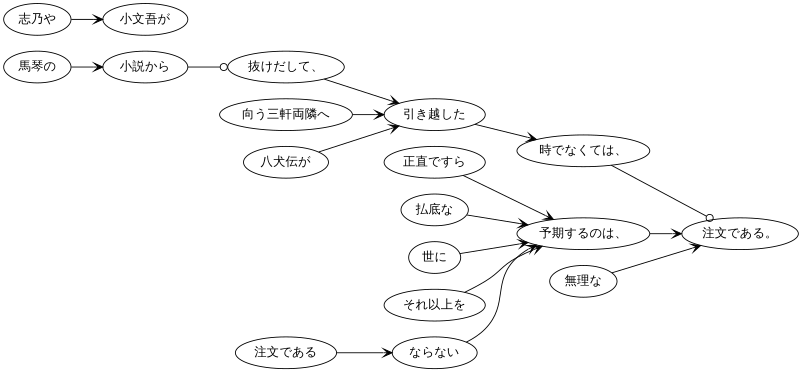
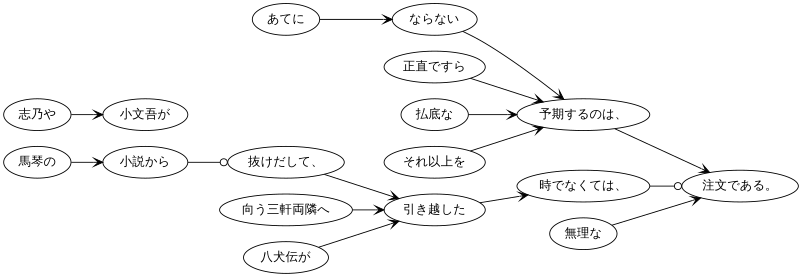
node "世に": removed
node "注文である": label "注文である" -> "あてに"
